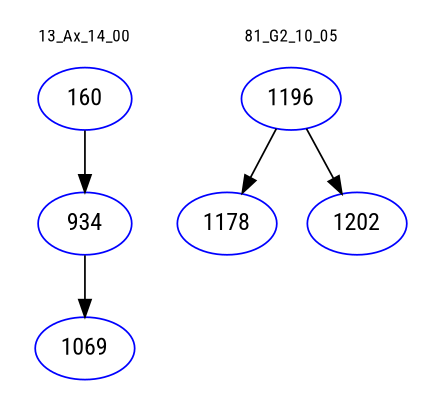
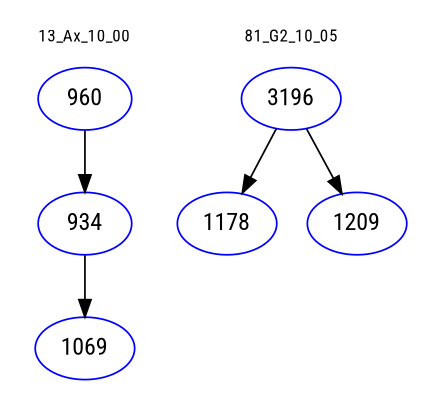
cluster "13_Ax_14_00": label "13_Ax_14_00" -> "13_Ax_10_00"
node "160": label "160" -> "960"
node "1196": label "1196" -> "3196"
node "1202": label "1202" -> "1209"
